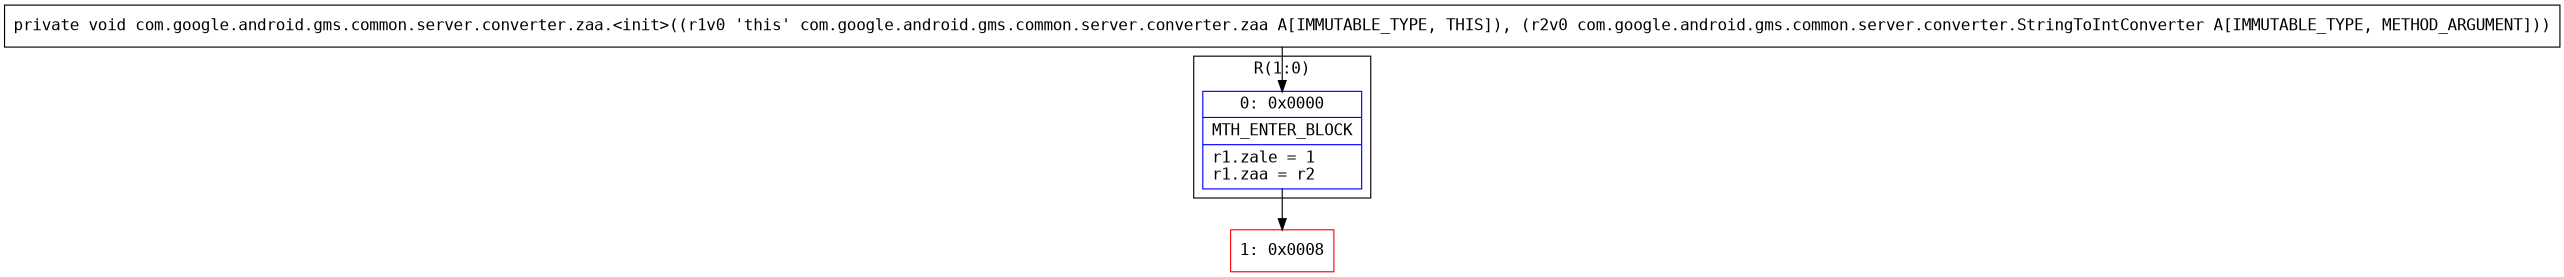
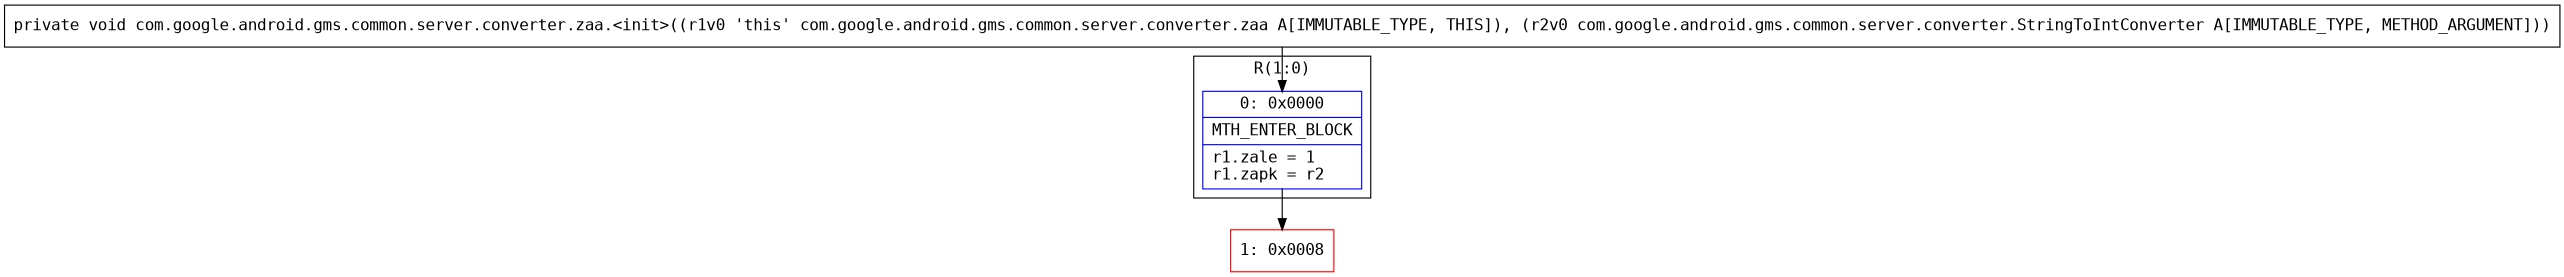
node "0: 0x0000": text "r1.zaa = r2" -> "r1.zapk = r2"
